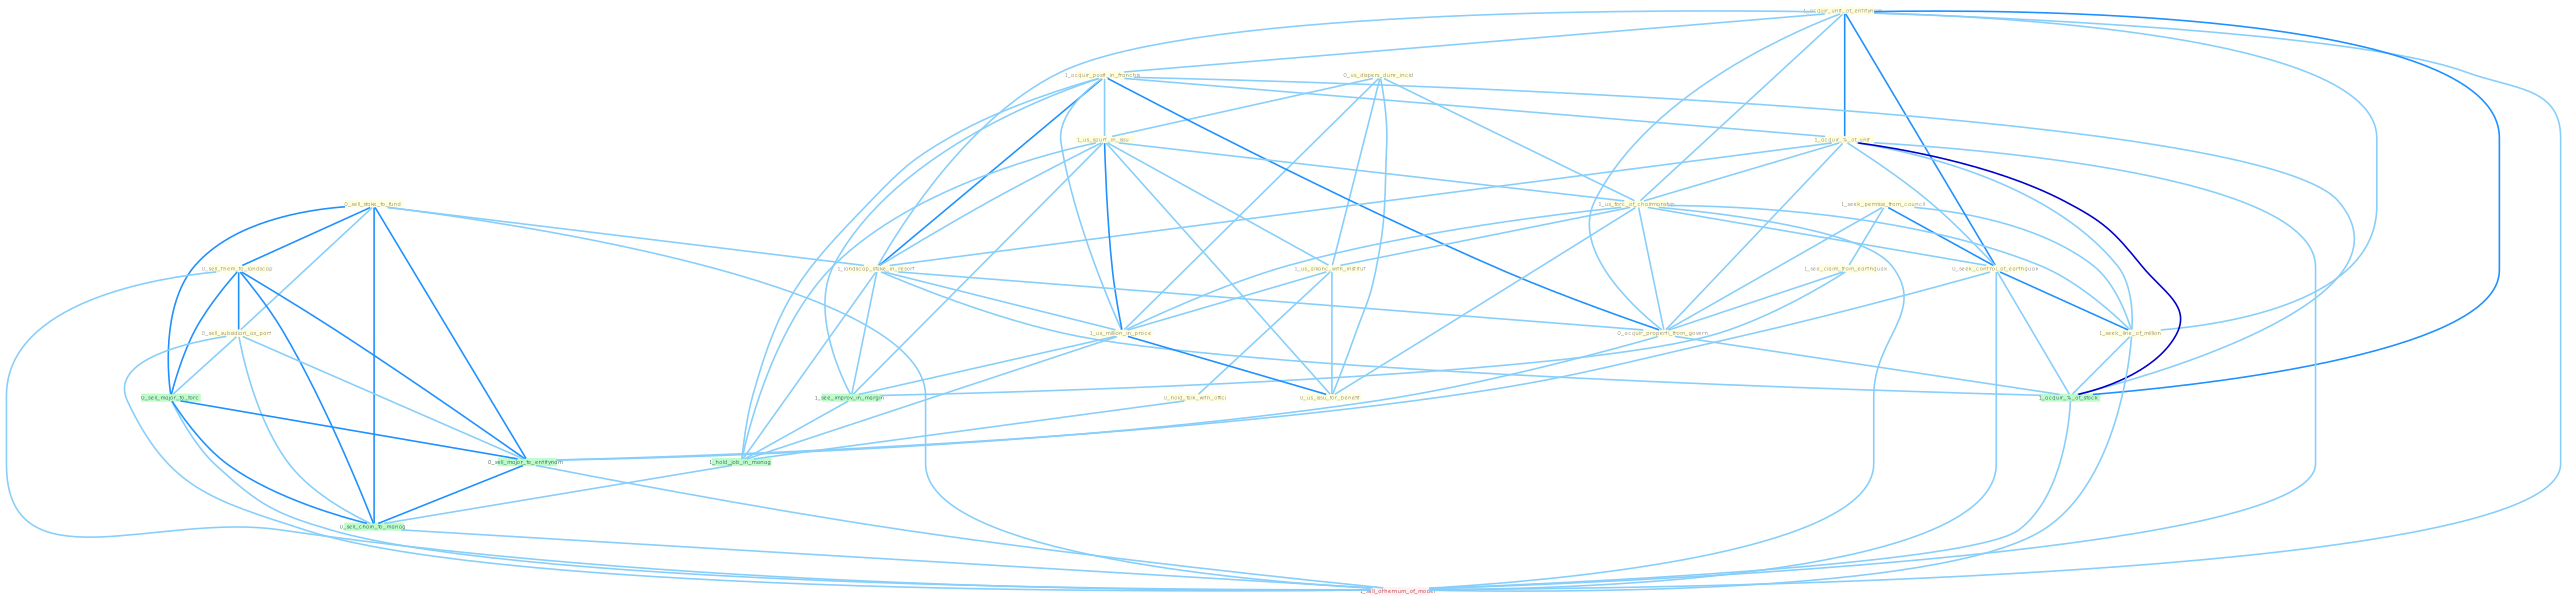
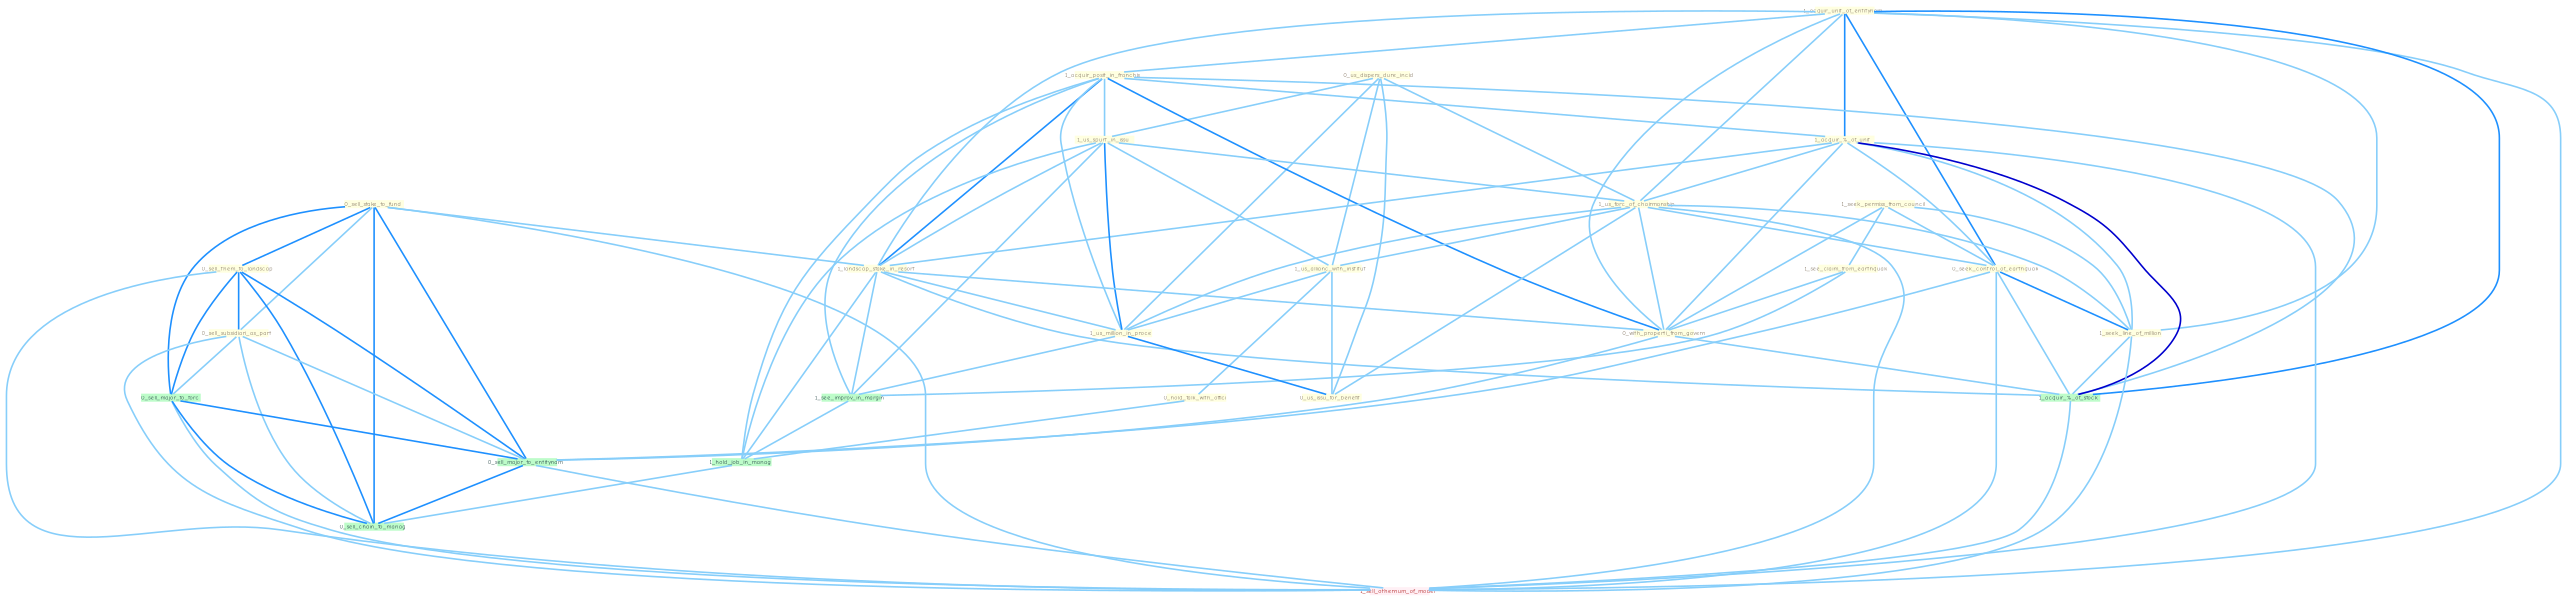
edge "1_seek_permiss_from_council" -- "0_seek_control_of_earthquak": color #1e90ff -> #87cefa
edge "1_us_spurt_in_issu" -- "0_us_issu_for_benefit": removed
node "0_acquir_properti_from_govern": label "0_acquir_properti_from_govern" -> "0_with_properti_from_govern"
edge "1_us_million_in_proce" -- "1_hold_job_in_manag": removed
edge "0_sell_chain_to_manag" -- "1_sell_othernum_of_model": removed
